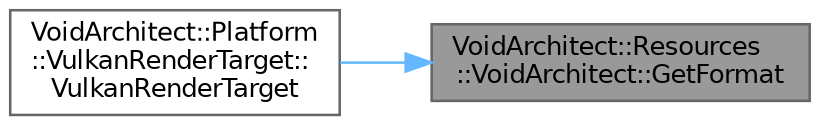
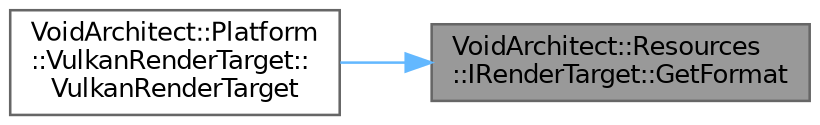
node "VoidArchitect::Resources ::VoidArchitect::GetFormat": label "VoidArchitect::Resources ::VoidArchitect::GetFormat" -> "VoidArchitect::Resources ::IRenderTarget::GetFormat"
